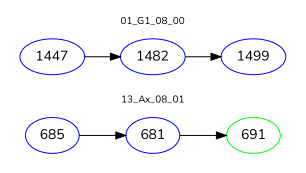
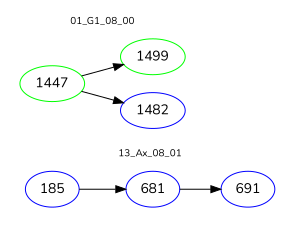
node "1447": color blue -> green
edge "1482" -> "1499": now "1447" -> "1499"
node "1499": color blue -> green
node "685": label "685" -> "185"
node "691": color green -> blue
